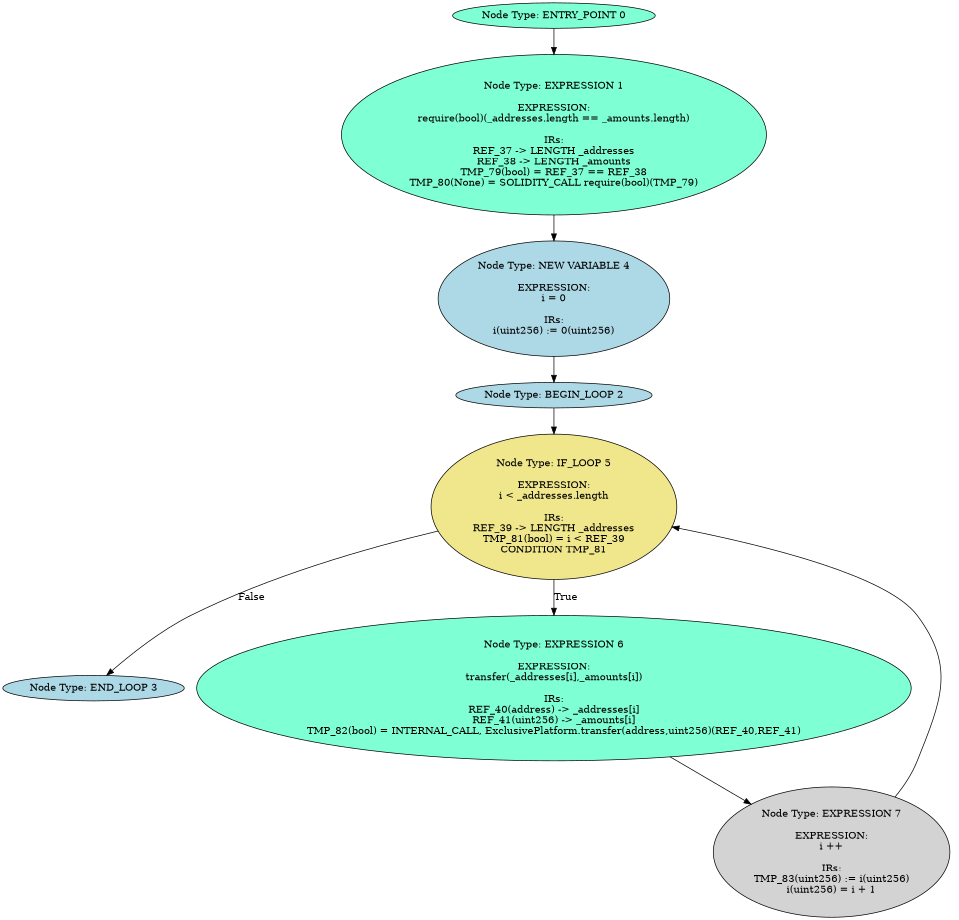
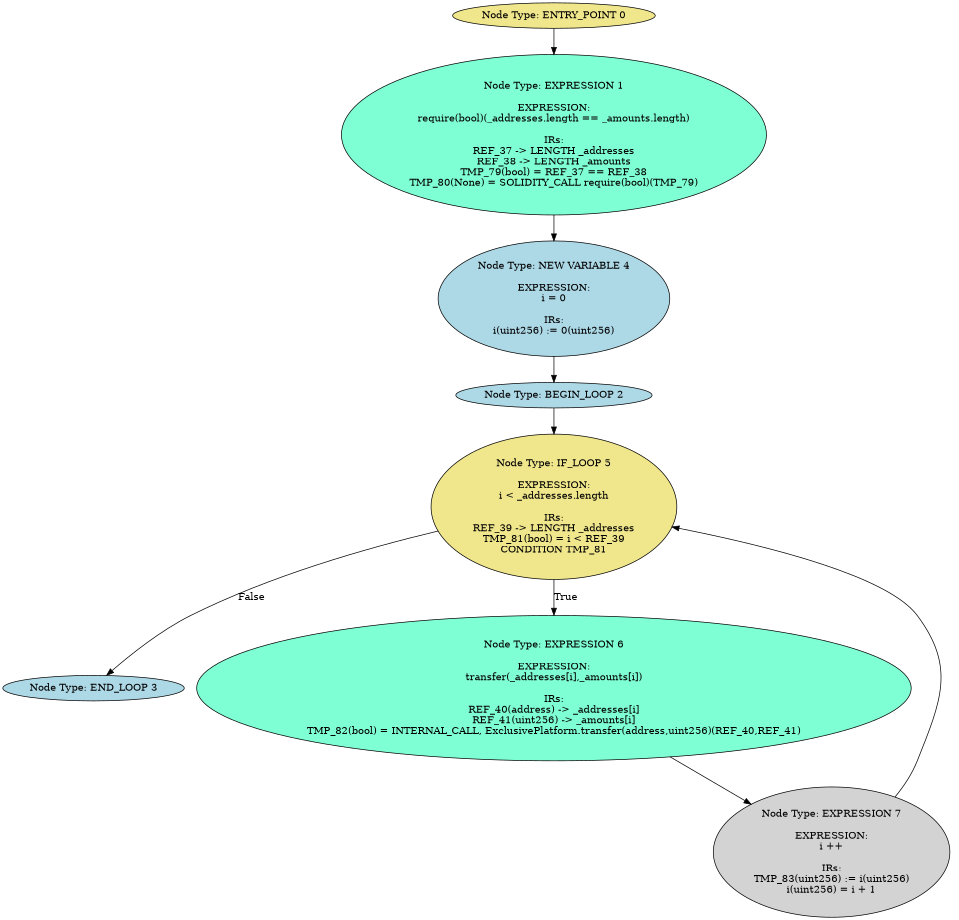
node "Node Type: ENTRY_POINT 0": fillcolor aquamarine -> khaki
